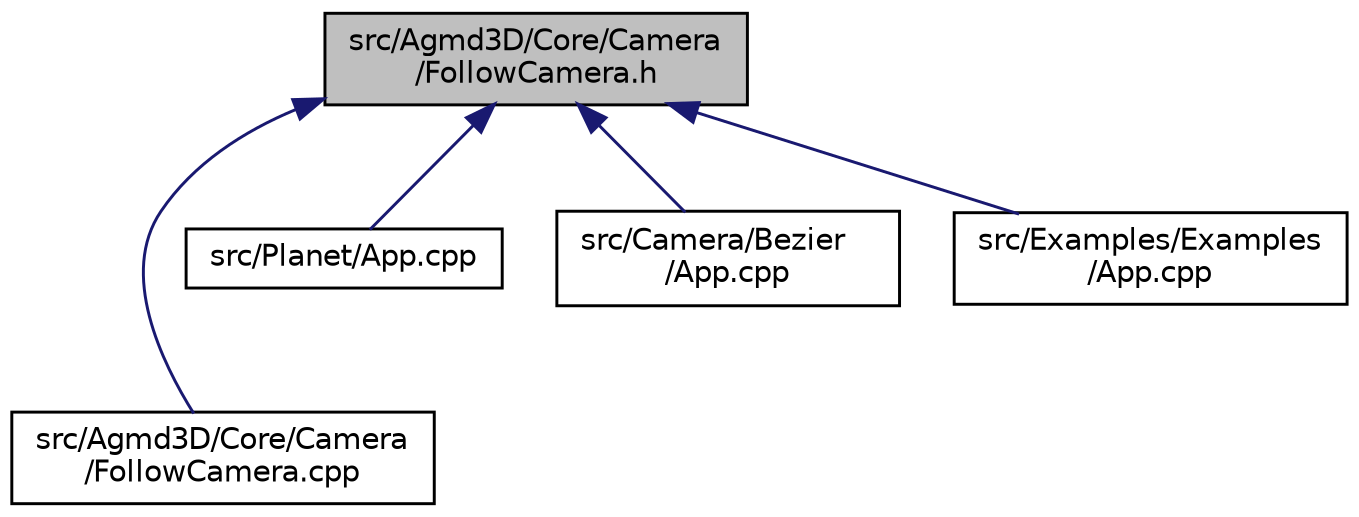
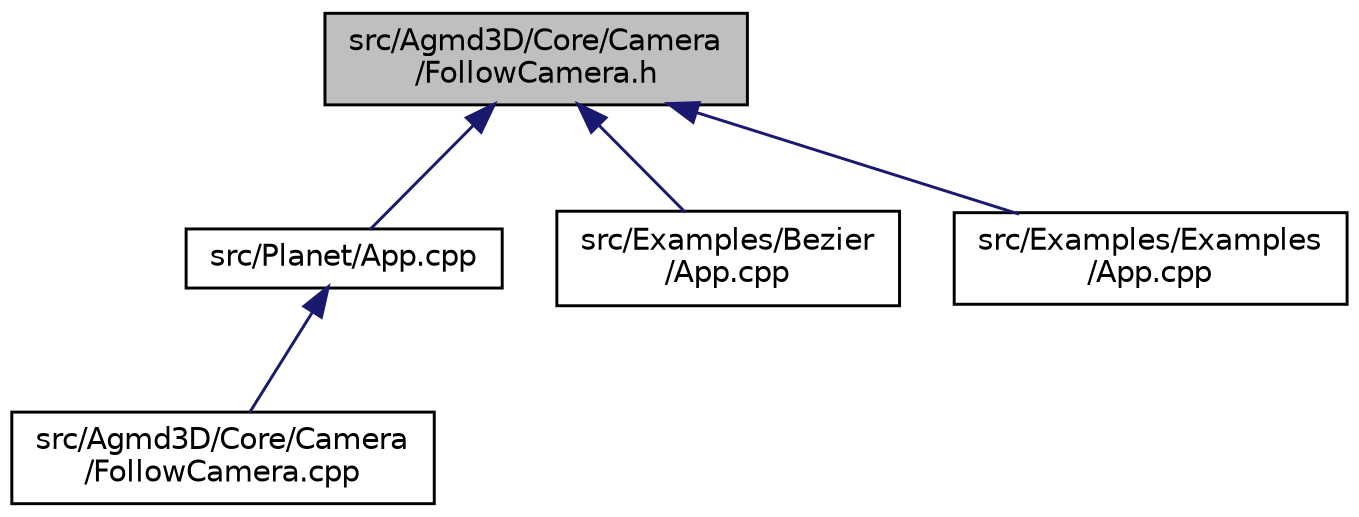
edge "src/Agmd3D/Core/Camera /FollowCamera.cpp" -> "src/Agmd3D/Core/Camera /FollowCamera.h": now "src/Agmd3D/Core/Camera /FollowCamera.cpp" -> "src/Planet/App.cpp"
node "src/Camera/Bezier /App.cpp": label "src/Camera/Bezier /App.cpp" -> "src/Examples/Bezier /App.cpp"
